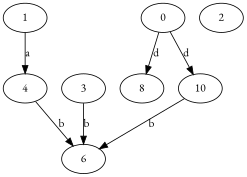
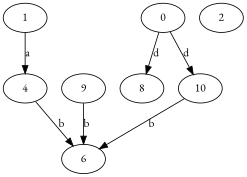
node "3": label "3" -> "9"
